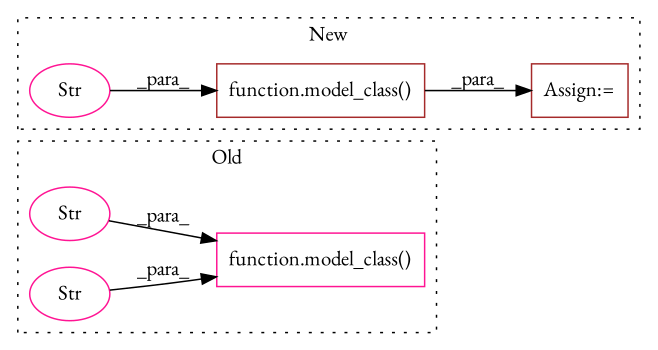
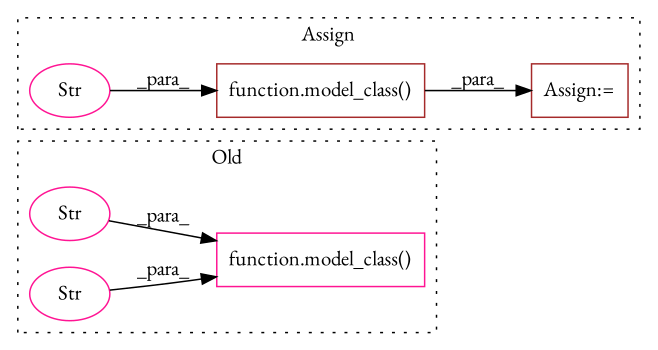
cluster "New": label "New" -> "Assign"
